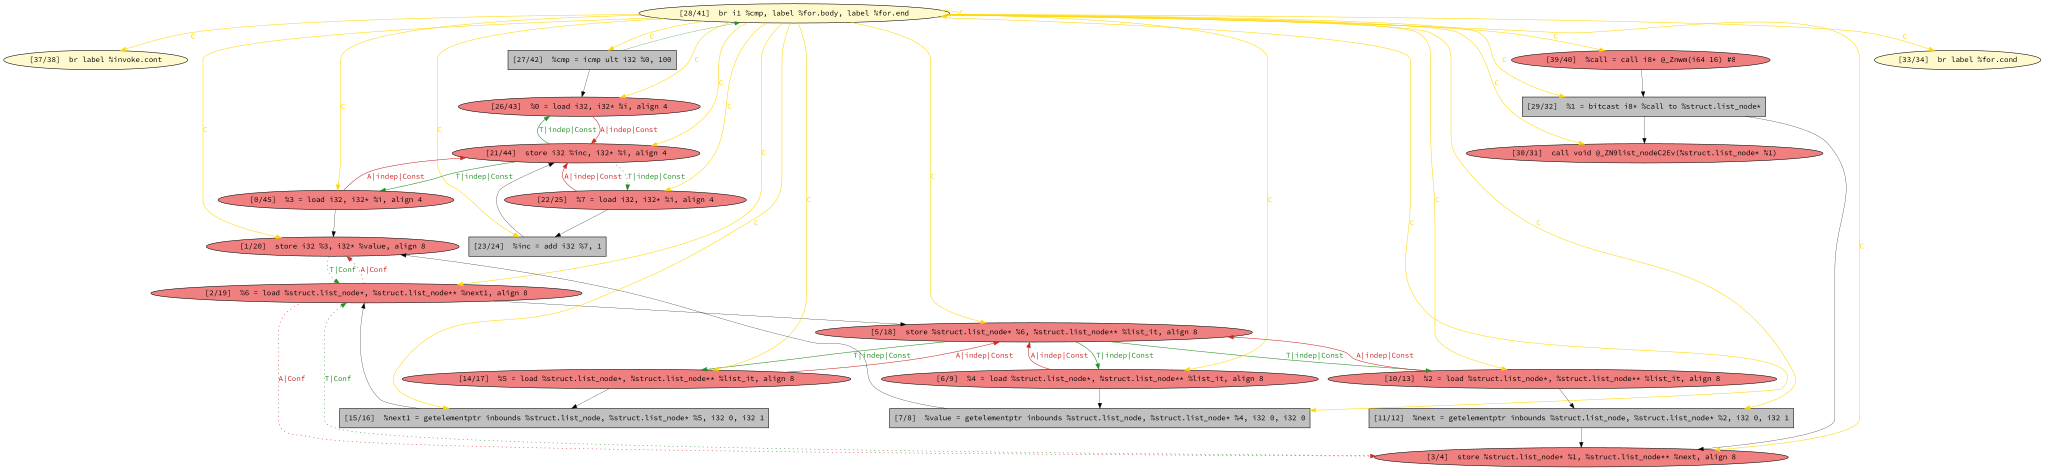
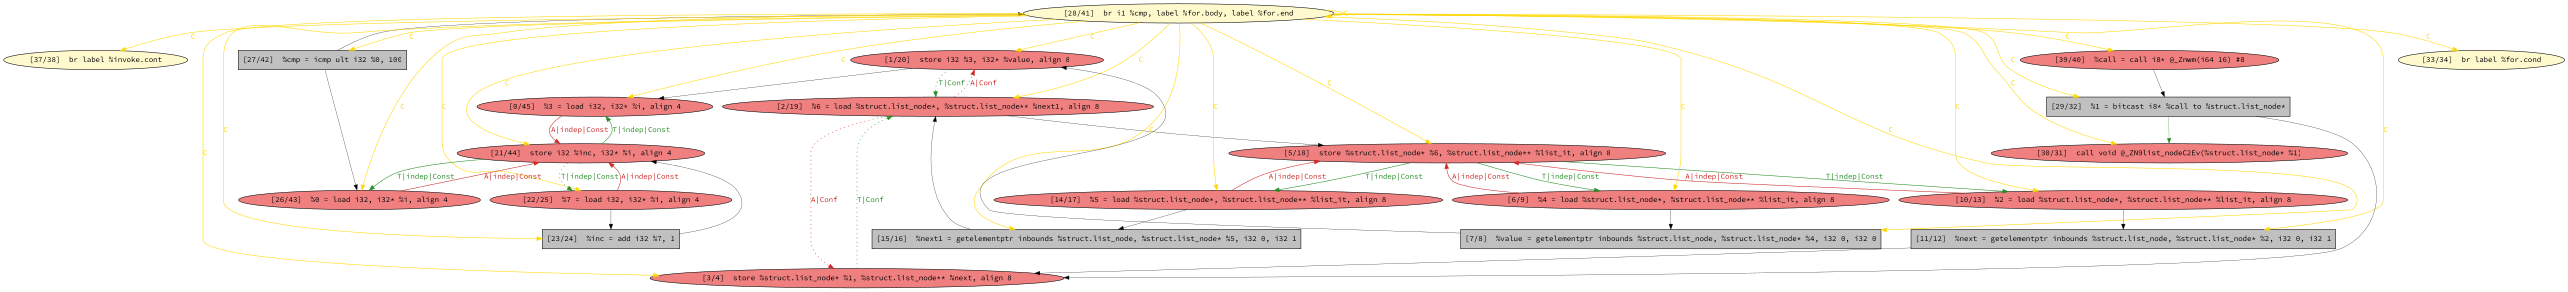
edge "[27/42]  %cmp = icmp ult i32 %0, 100" -> "[28/41]  br i1 %cmp, label %for.body, label %for.end": color forestgreen -> black
edge "[29/32]  %1 = bitcast i8* %call to %struct.list_node*" -> "[30/31]  call void @_ZN9list_nodeC2Ev(%struct.list_node* %1)": color black -> forestgreen
edge "[0/45]  %3 = load i32, i32* %i, align 4" -> "[1/20]  store i32 %3, i32* %value, align 8": reversed
